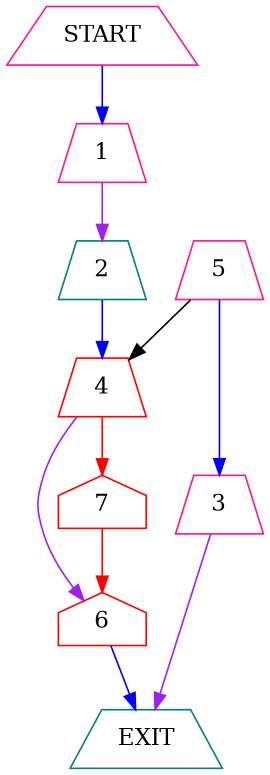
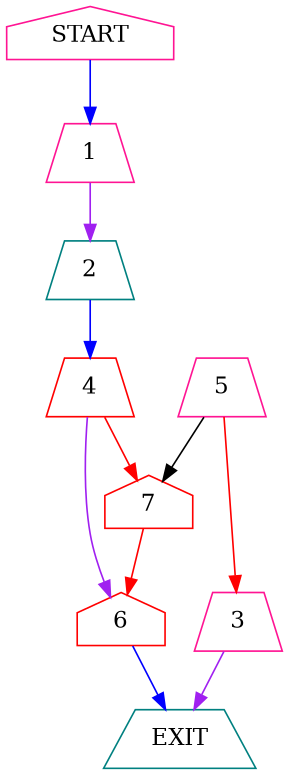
node "START": shape trapezium -> house
edge "5" -> "4": now "5" -> "7"
edge "5" -> "3": color blue -> red
